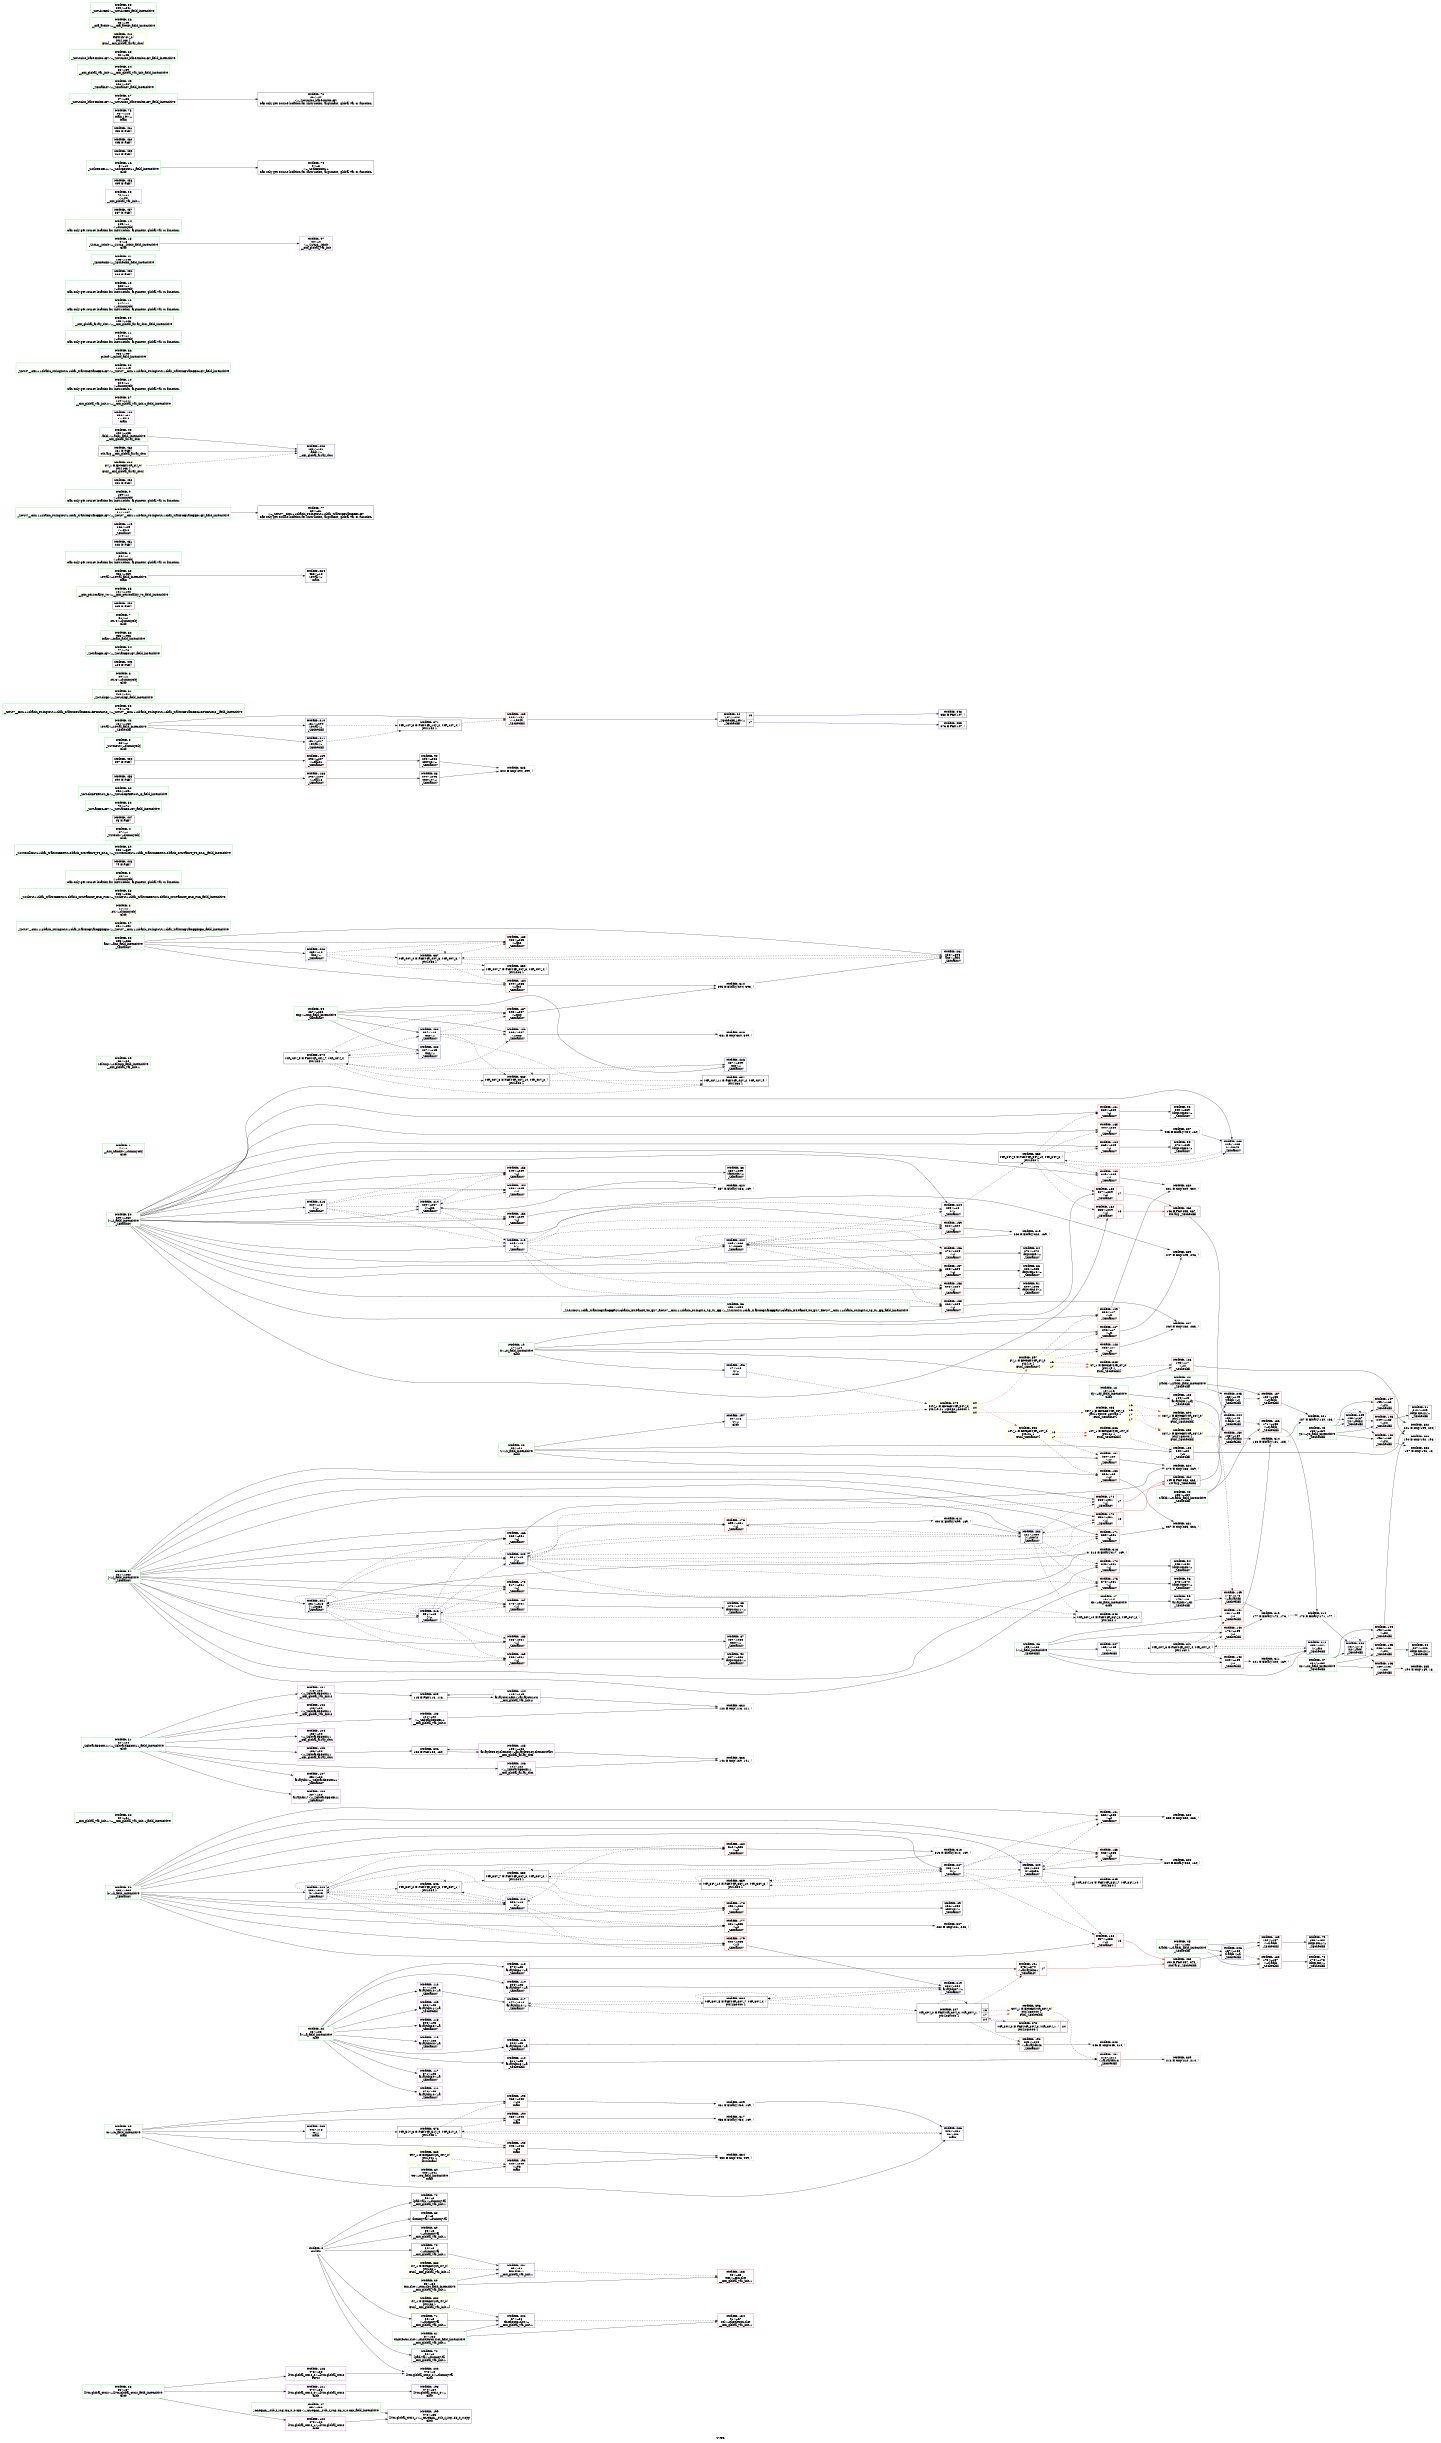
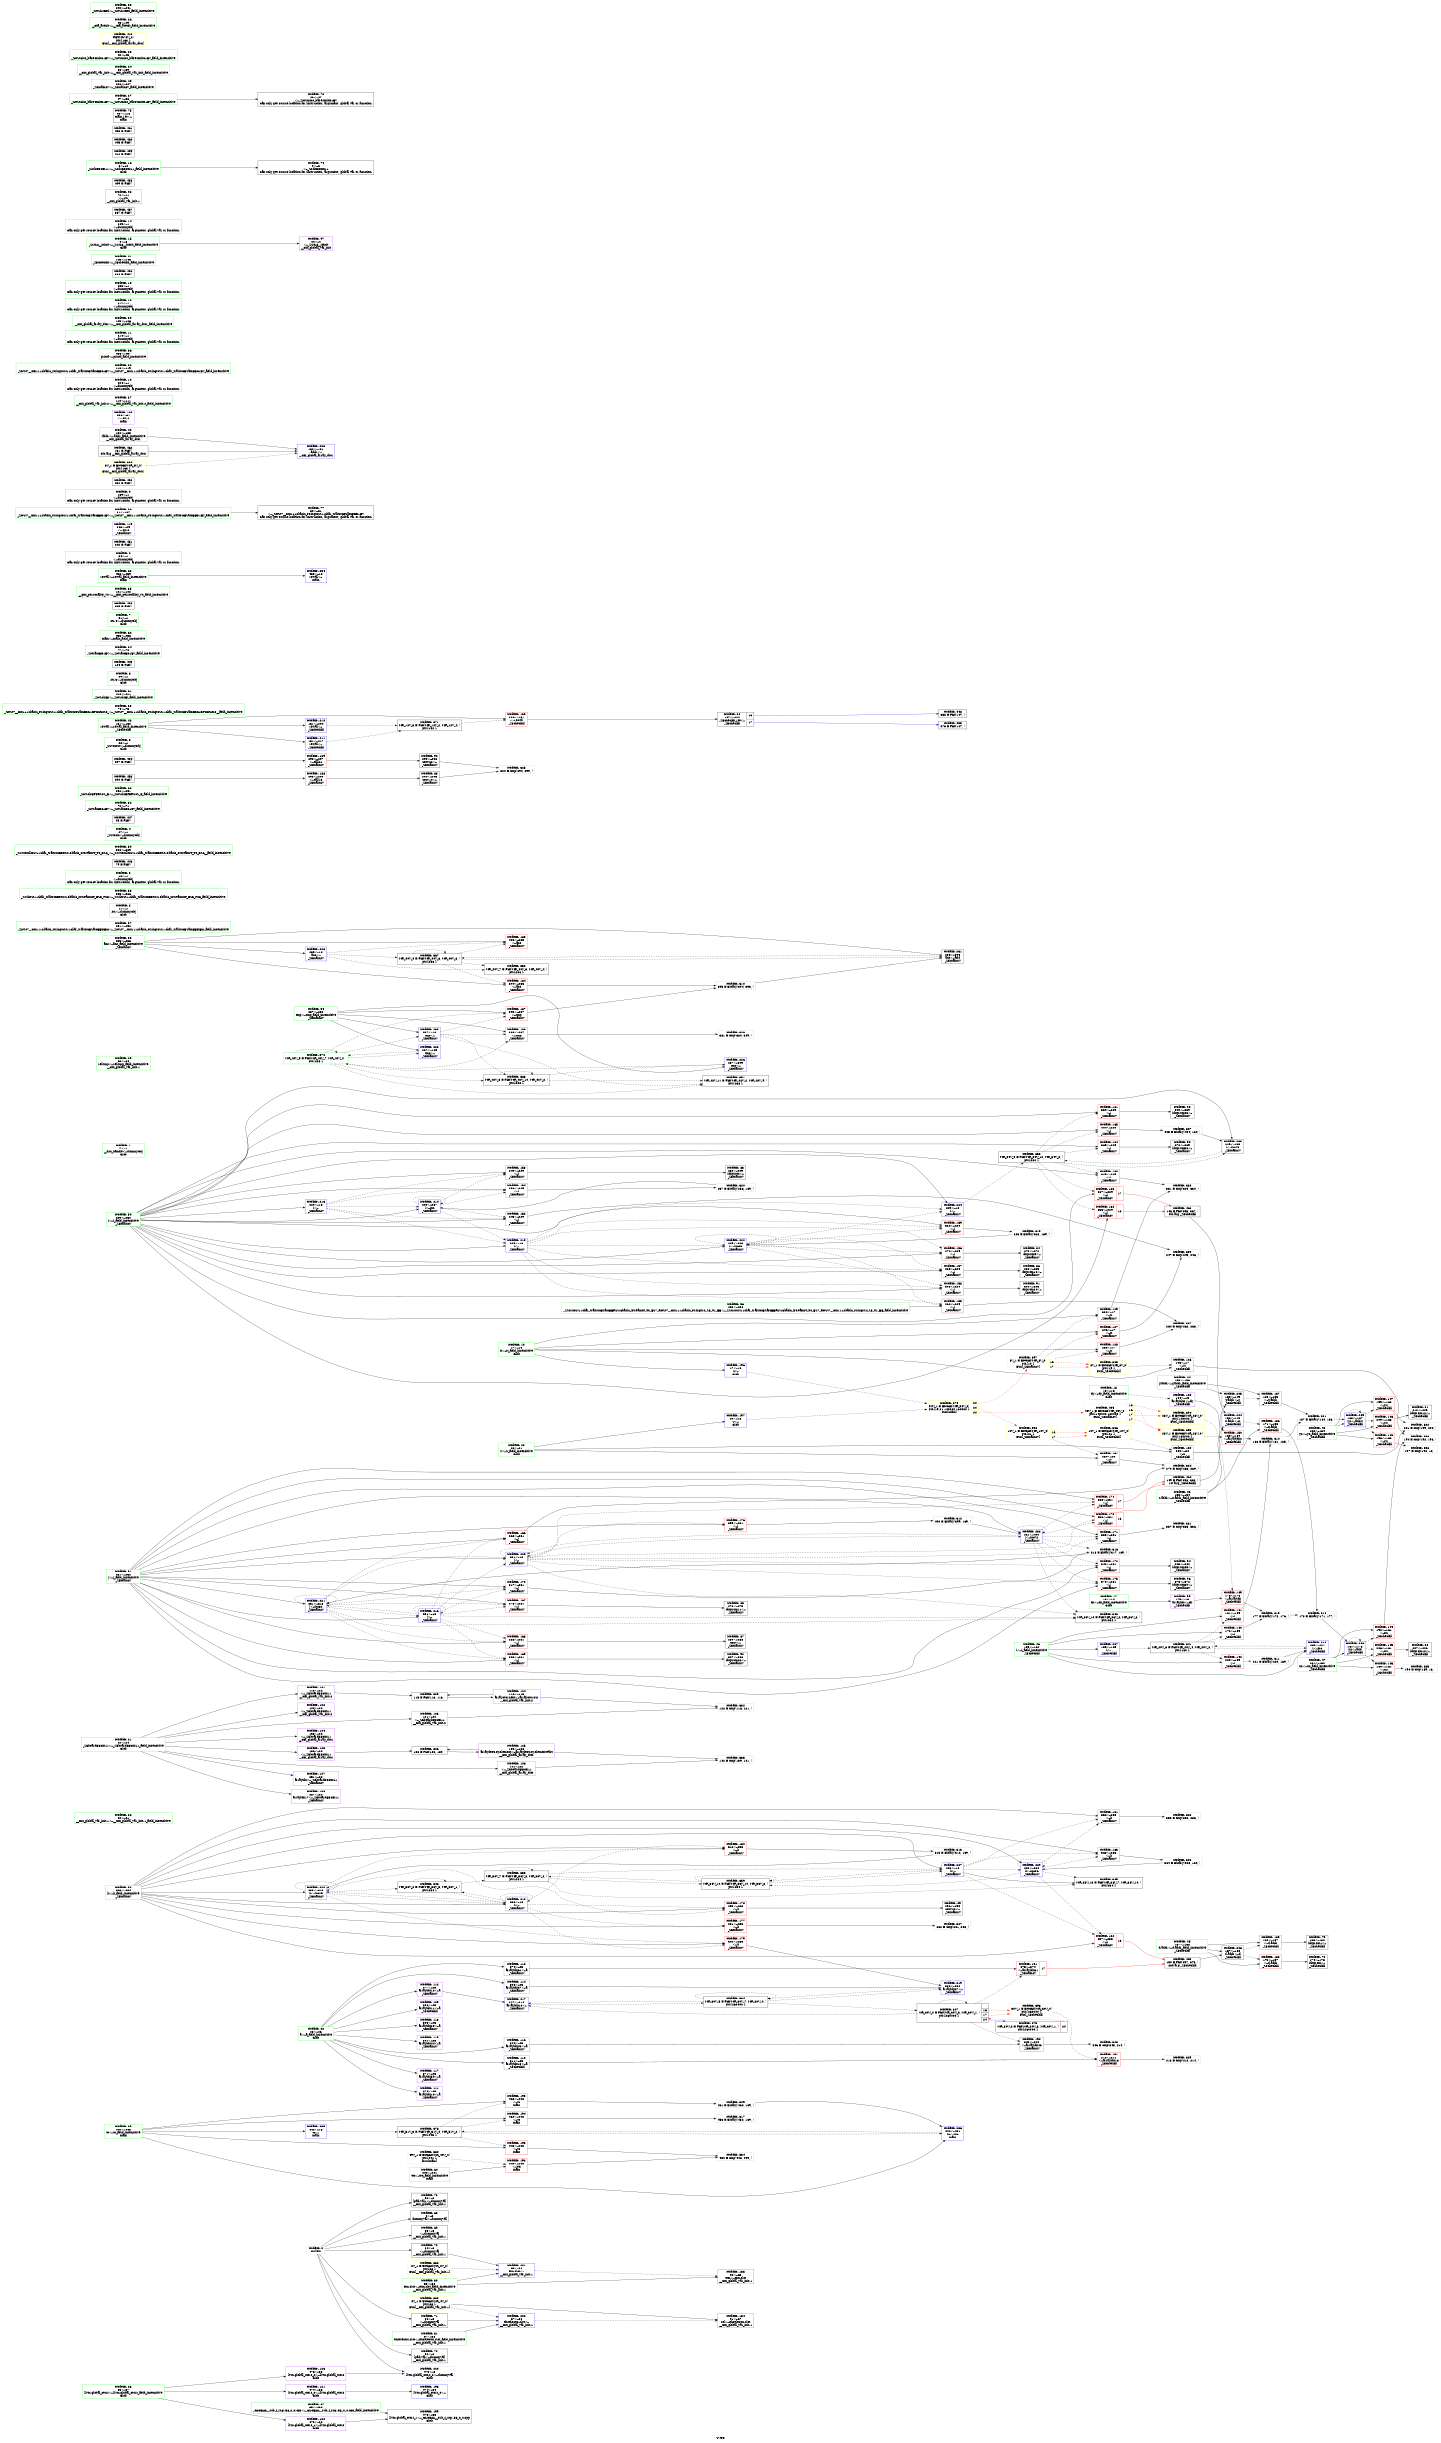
node "NodeID: 2": color yellow -> green
node "NodeID: 370": color black -> green
edge "NodeID: 18" -> "NodeID: 100": style solid -> dashed
node "NodeID: 132": removed
edge "NodeID: 232" -> "NodeID: 176": now "NodeID: 232" -> "NodeID: 316"
edge "NodeID: 221" -> "NodeID: 348": added
edge "NodeID: 142" -> "NodeID: 311": color black -> red
edge "NodeID: 227" -> "NodeID: 349": style dashed -> solid
edge "NodeID: 220" -> "NodeID: 177": removed
edge "NodeID: 31" -> "NodeID: 134": now "NodeID: 383" -> "NodeID: 134"
node "NodeID: 123": text "RNSt" -> "Glob"
